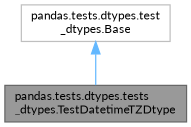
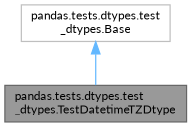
node "pandas.tests.dtypes.tests _dtypes.TestDatetimeTZDtype": label "pandas.tests.dtypes.tests _dtypes.TestDatetimeTZDtype" -> "pandas.tests.dtypes.test _dtypes.TestDatetimeTZDtype"
